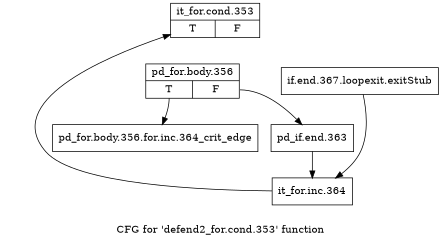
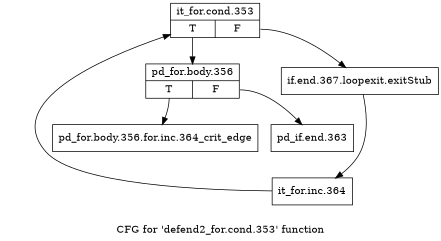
edge "it_for.cond.353" -> "if.end.367.loopexit.exitStub": added
edge "it_for.cond.353" -> "pd_for.body.356": added
edge "pd_if.end.363" -> "it_for.inc.364": removed
